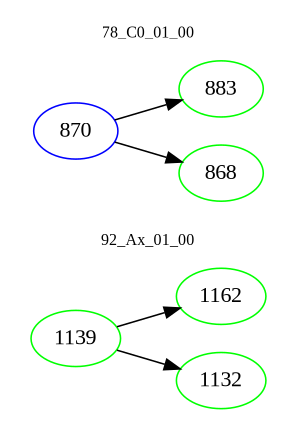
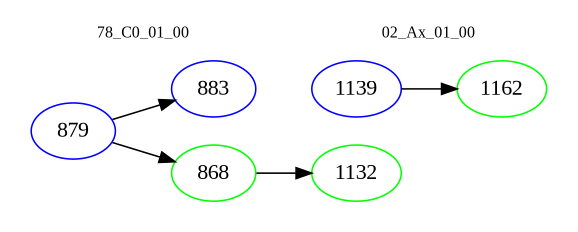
node "883": color green -> blue
node "870": label "870" -> "879"
cluster "92_Ax_01_00": label "92_Ax_01_00" -> "02_Ax_01_00"
node "1139": color green -> blue
edge "1139" -> "1132": now "868" -> "1132"
